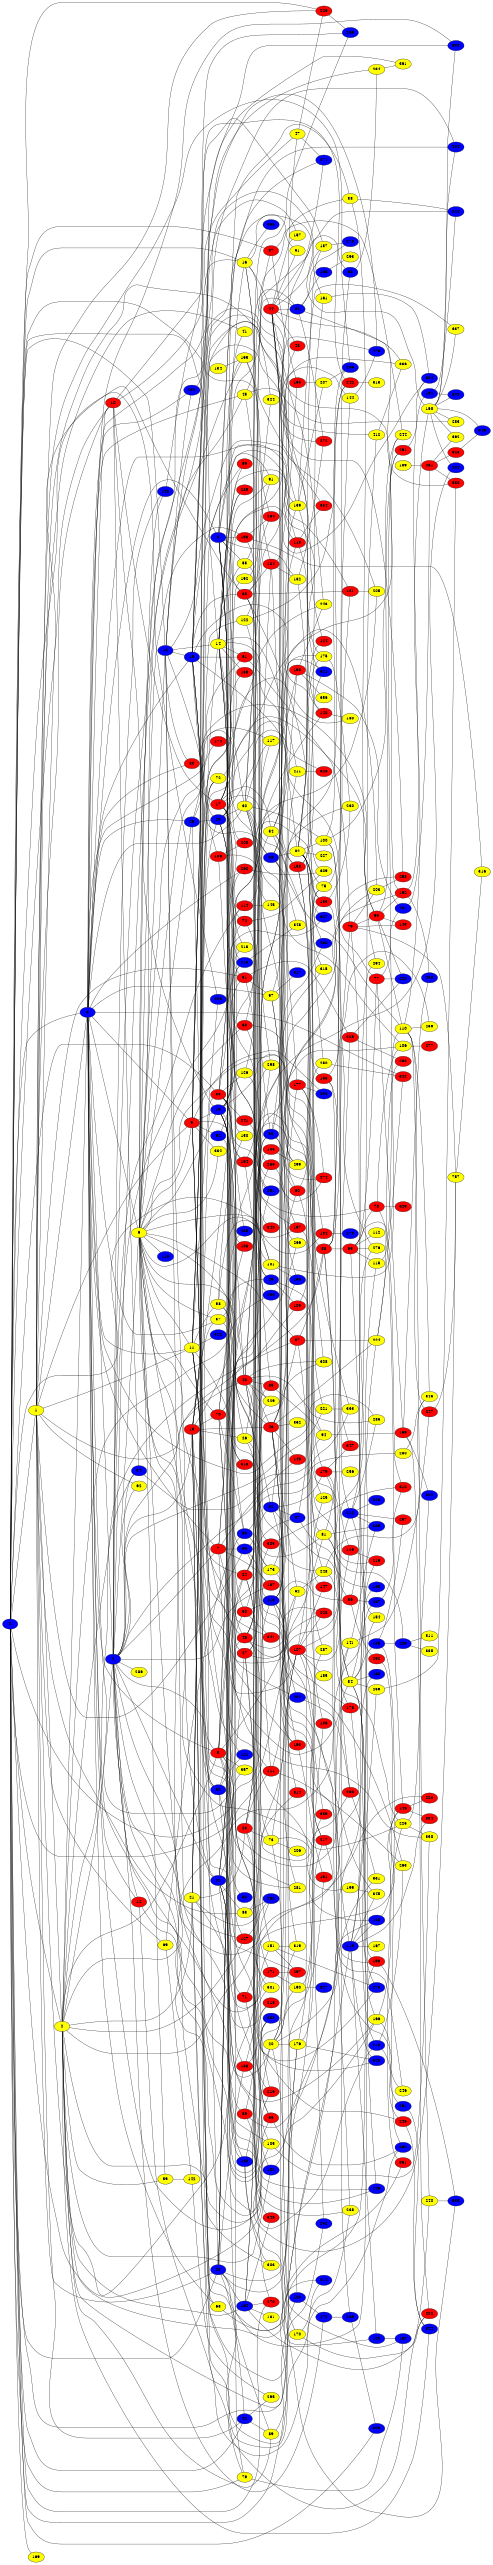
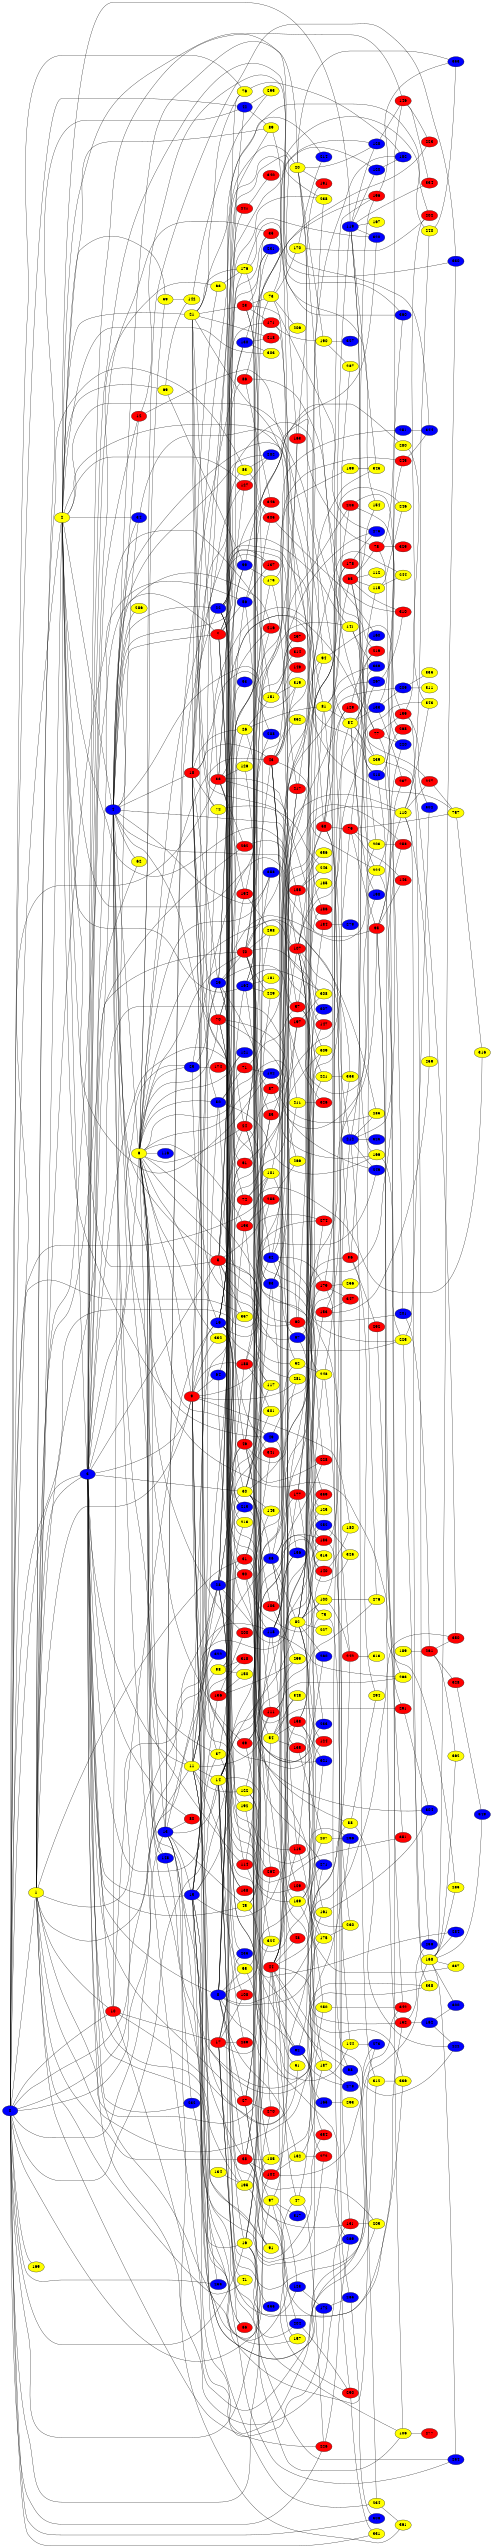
node "412": label "412" -> "312"
edge "244" -- "100": removed
node "325": added
edge "1" -- "69": now "2" -- "69"
edge "20" -- "176": now "21" -- "176"
edge "166" -- "246": now "115" -- "246"
